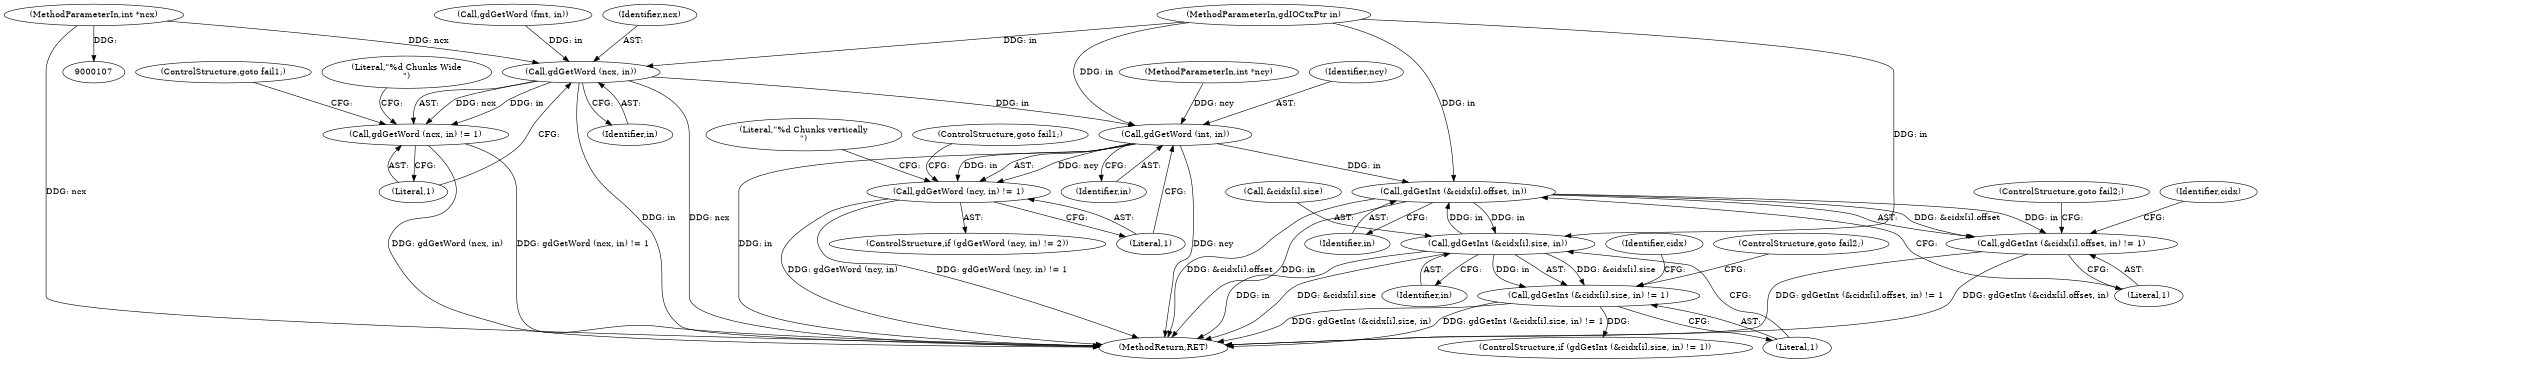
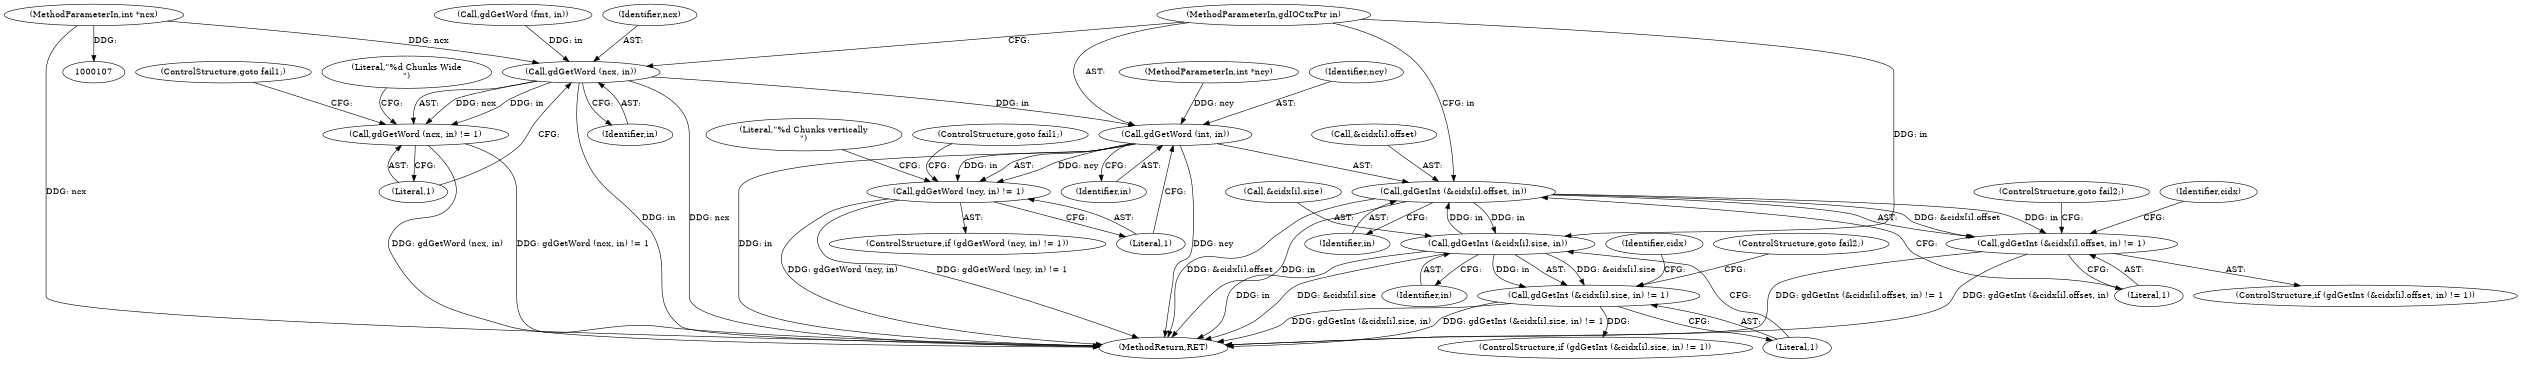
edge "(MethodParameterIn,gdIOCtxPtr in)" -> "(Call,gdGetWord (ncx, in))": label "DDG: in" -> "CFG: "
node "9000107": label "9000107" -> "1000107"
edge "(MethodParameterIn,gdIOCtxPtr in)" -> "(Call,gdGetWord (int, in))": label "DDG: in" -> "AST: "
edge "(MethodParameterIn,gdIOCtxPtr in)" -> "(Call,gdGetInt (&cidx[i].offset, in))": label "DDG: in" -> "CFG: in"
node "(Call,&cidx[i].offset)": added
edge "(Call,gdGetWord (int, in))" -> "(Call,gdGetInt (&cidx[i].offset, in))": label "DDG: in" -> "AST: "
node "(ControlStructure,if (gdGetWord (ncy, in) != 2))": label "(ControlStructure,if (gdGetWord (ncy, in) != 2))" -> "(ControlStructure,if (gdGetWord (ncy, in) != 1))"
node "(ControlStructure,if (gdGetInt (&cidx[i].offset, in) != 1))": added
